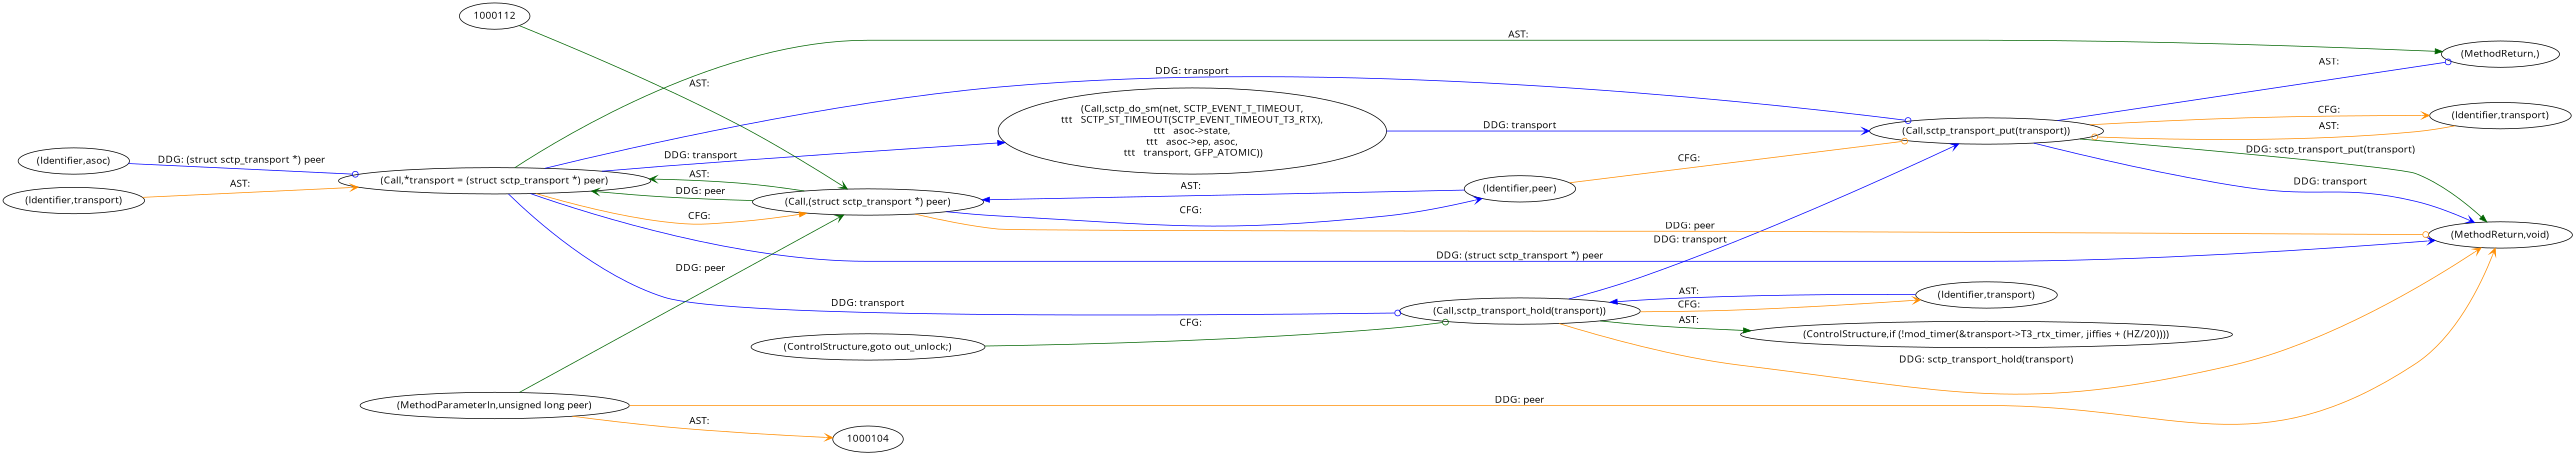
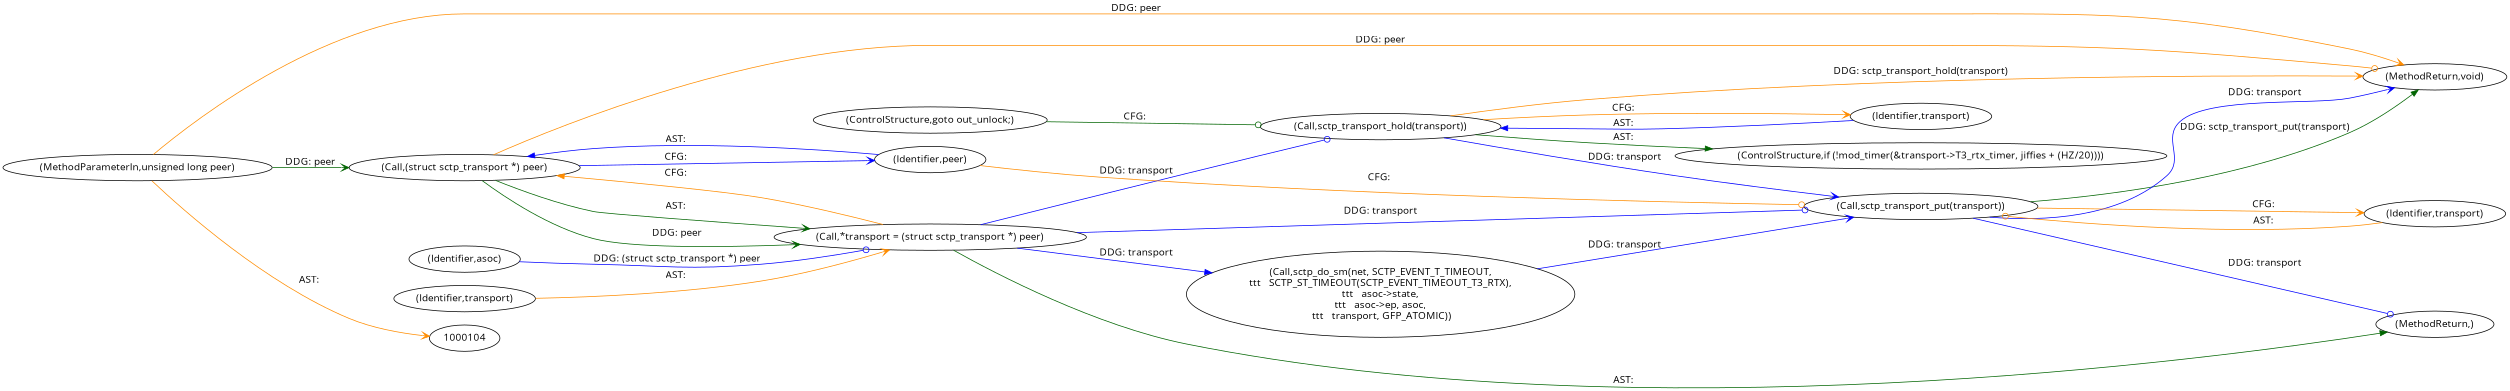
node "1000112": removed
edge "(Call,sctp_transport_put(transport))" -> "(MethodReturn,)": label "AST: " -> "DDG: transport"
edge "(Call,*transport = (struct sctp_transport *) peer)" -> "(MethodReturn,void)": removed, label "DDG: (struct sctp_transport *) peer"
